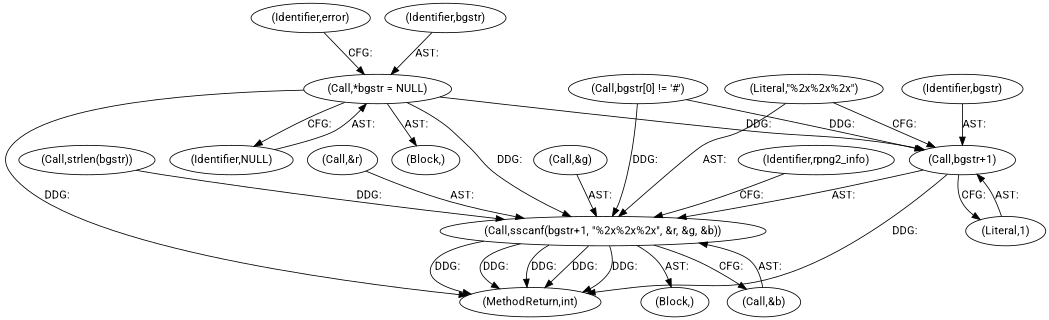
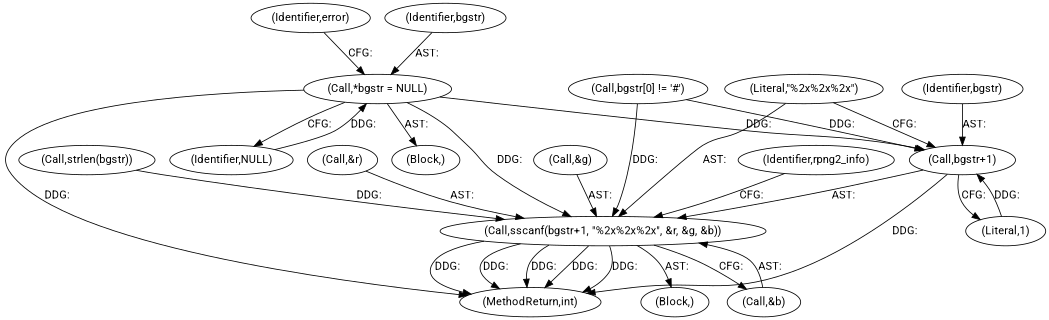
edge "(Identifier,NULL)" -> "(Call,*bgstr = NULL)": label "AST: " -> "DDG: "
edge "(Literal,1)" -> "(Call,bgstr+1)": label "AST: " -> "DDG: "
